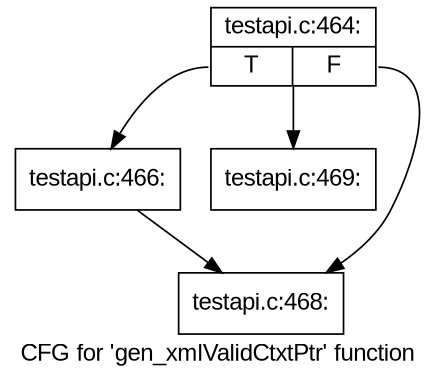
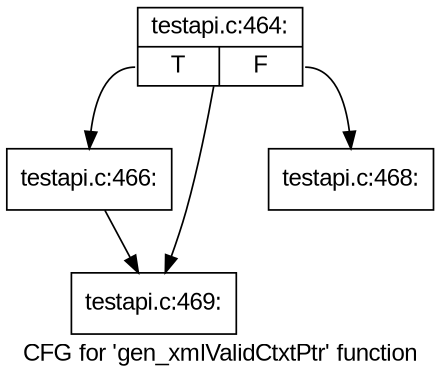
edge "testapi.c:466:" -> "testapi.c:468:": now "testapi.c:466:" -> "testapi.c:469:"
